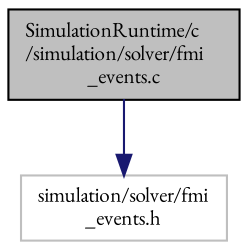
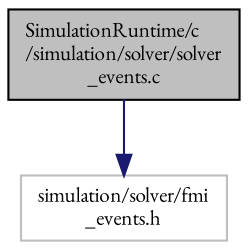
node "SimulationRuntime/c /simulation/solver/fmi _events.c": label "SimulationRuntime/c /simulation/solver/fmi _events.c" -> "SimulationRuntime/c /simulation/solver/solver _events.c"
